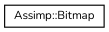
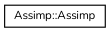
node "Assimp::Bitmap": label "Assimp::Bitmap" -> "Assimp::Assimp"
